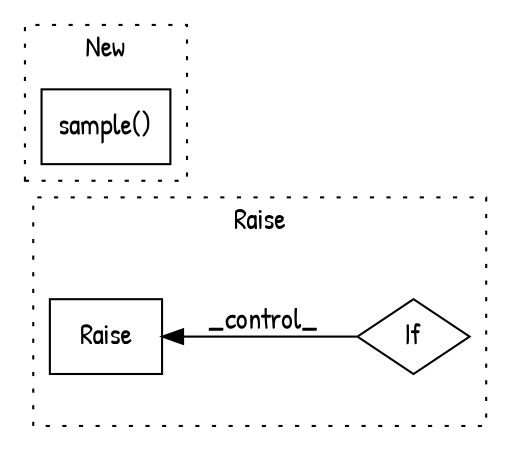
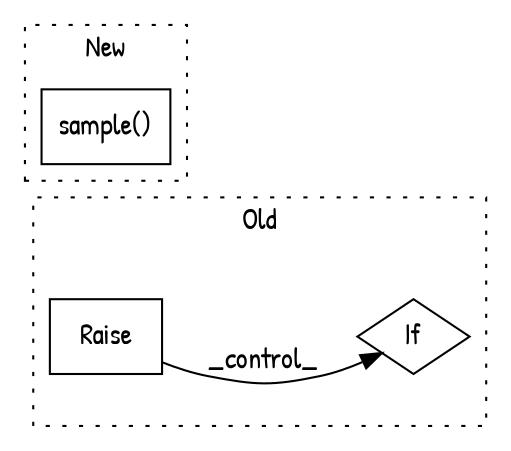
cluster "Raise": label "Raise" -> "Old"
edge "If" -> "Raise": reversed
